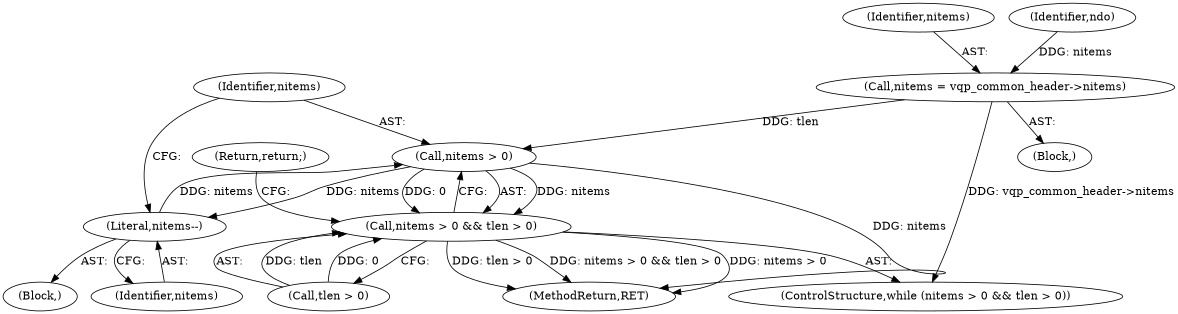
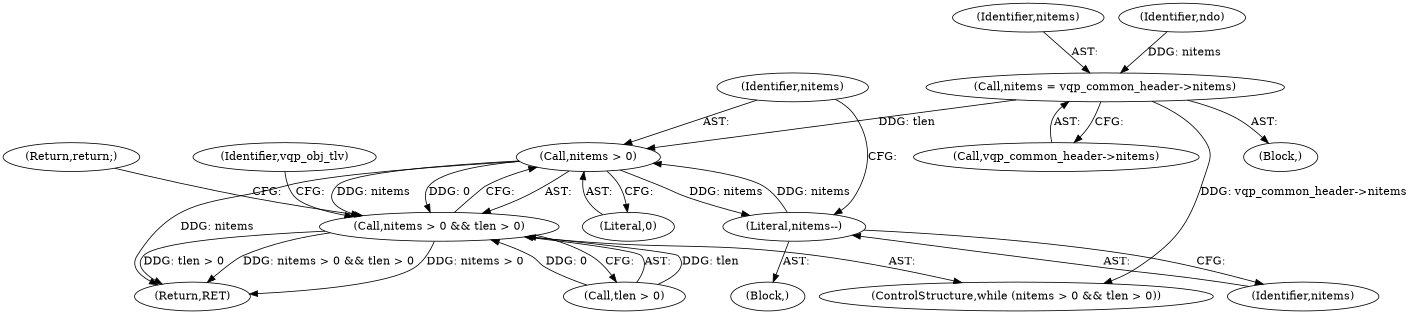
node "(Identifier,vqp_obj_tlv)": added
node "(Call,vqp_common_header->nitems)": added
node "(Literal,0)": added
node "(MethodReturn,RET)": label "(MethodReturn,RET)" -> "(Return,RET)"
